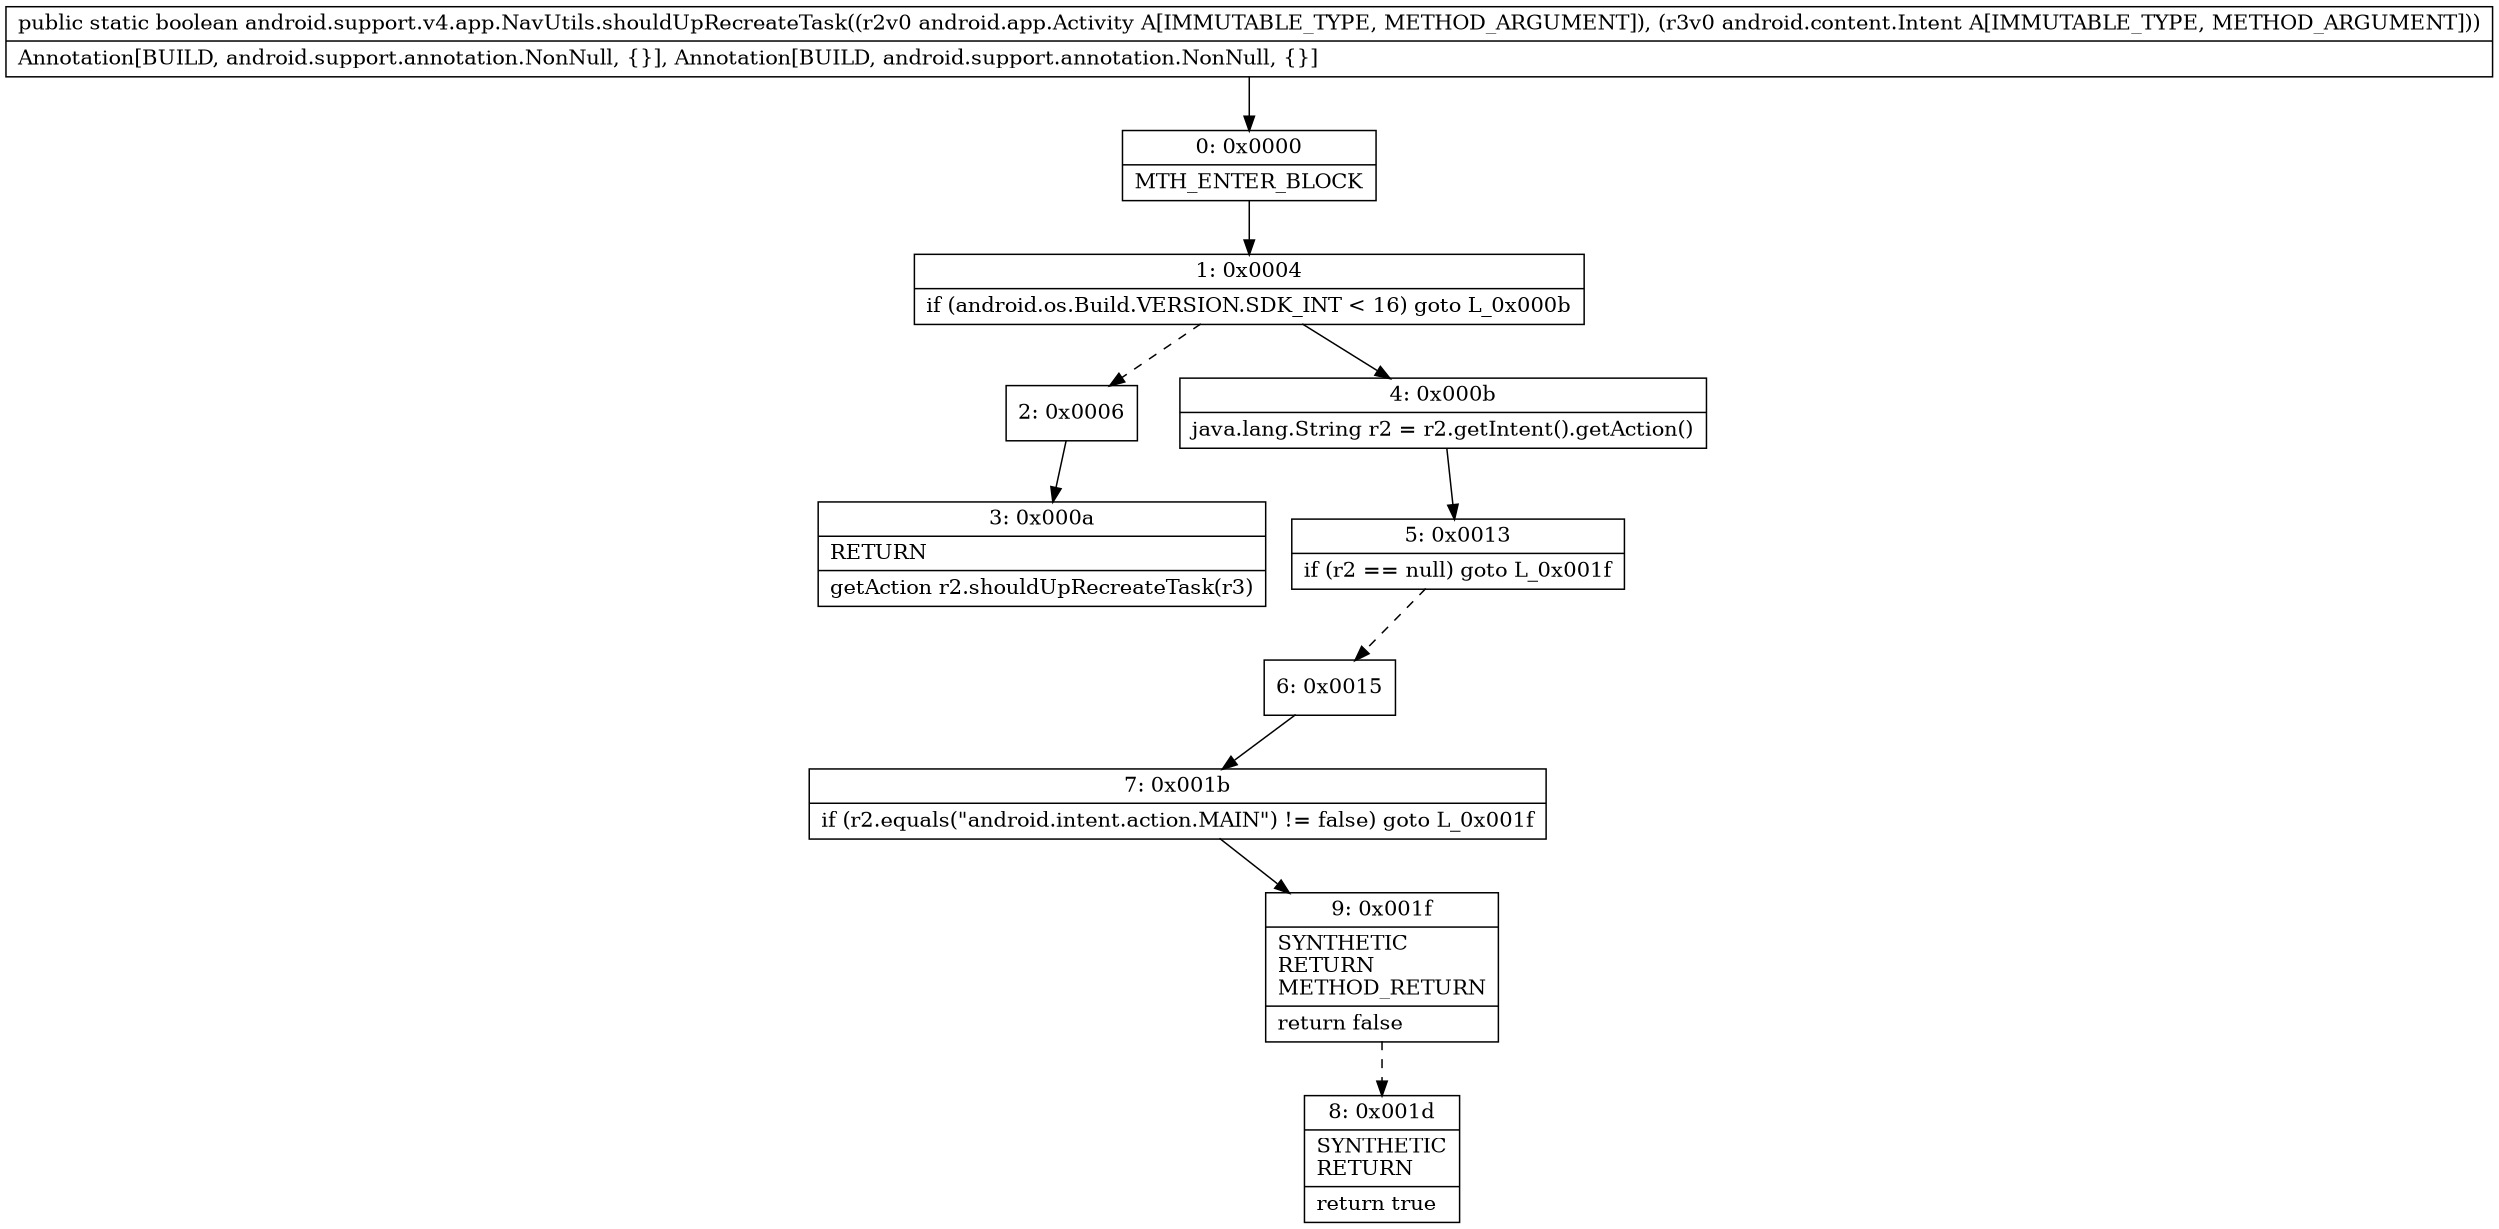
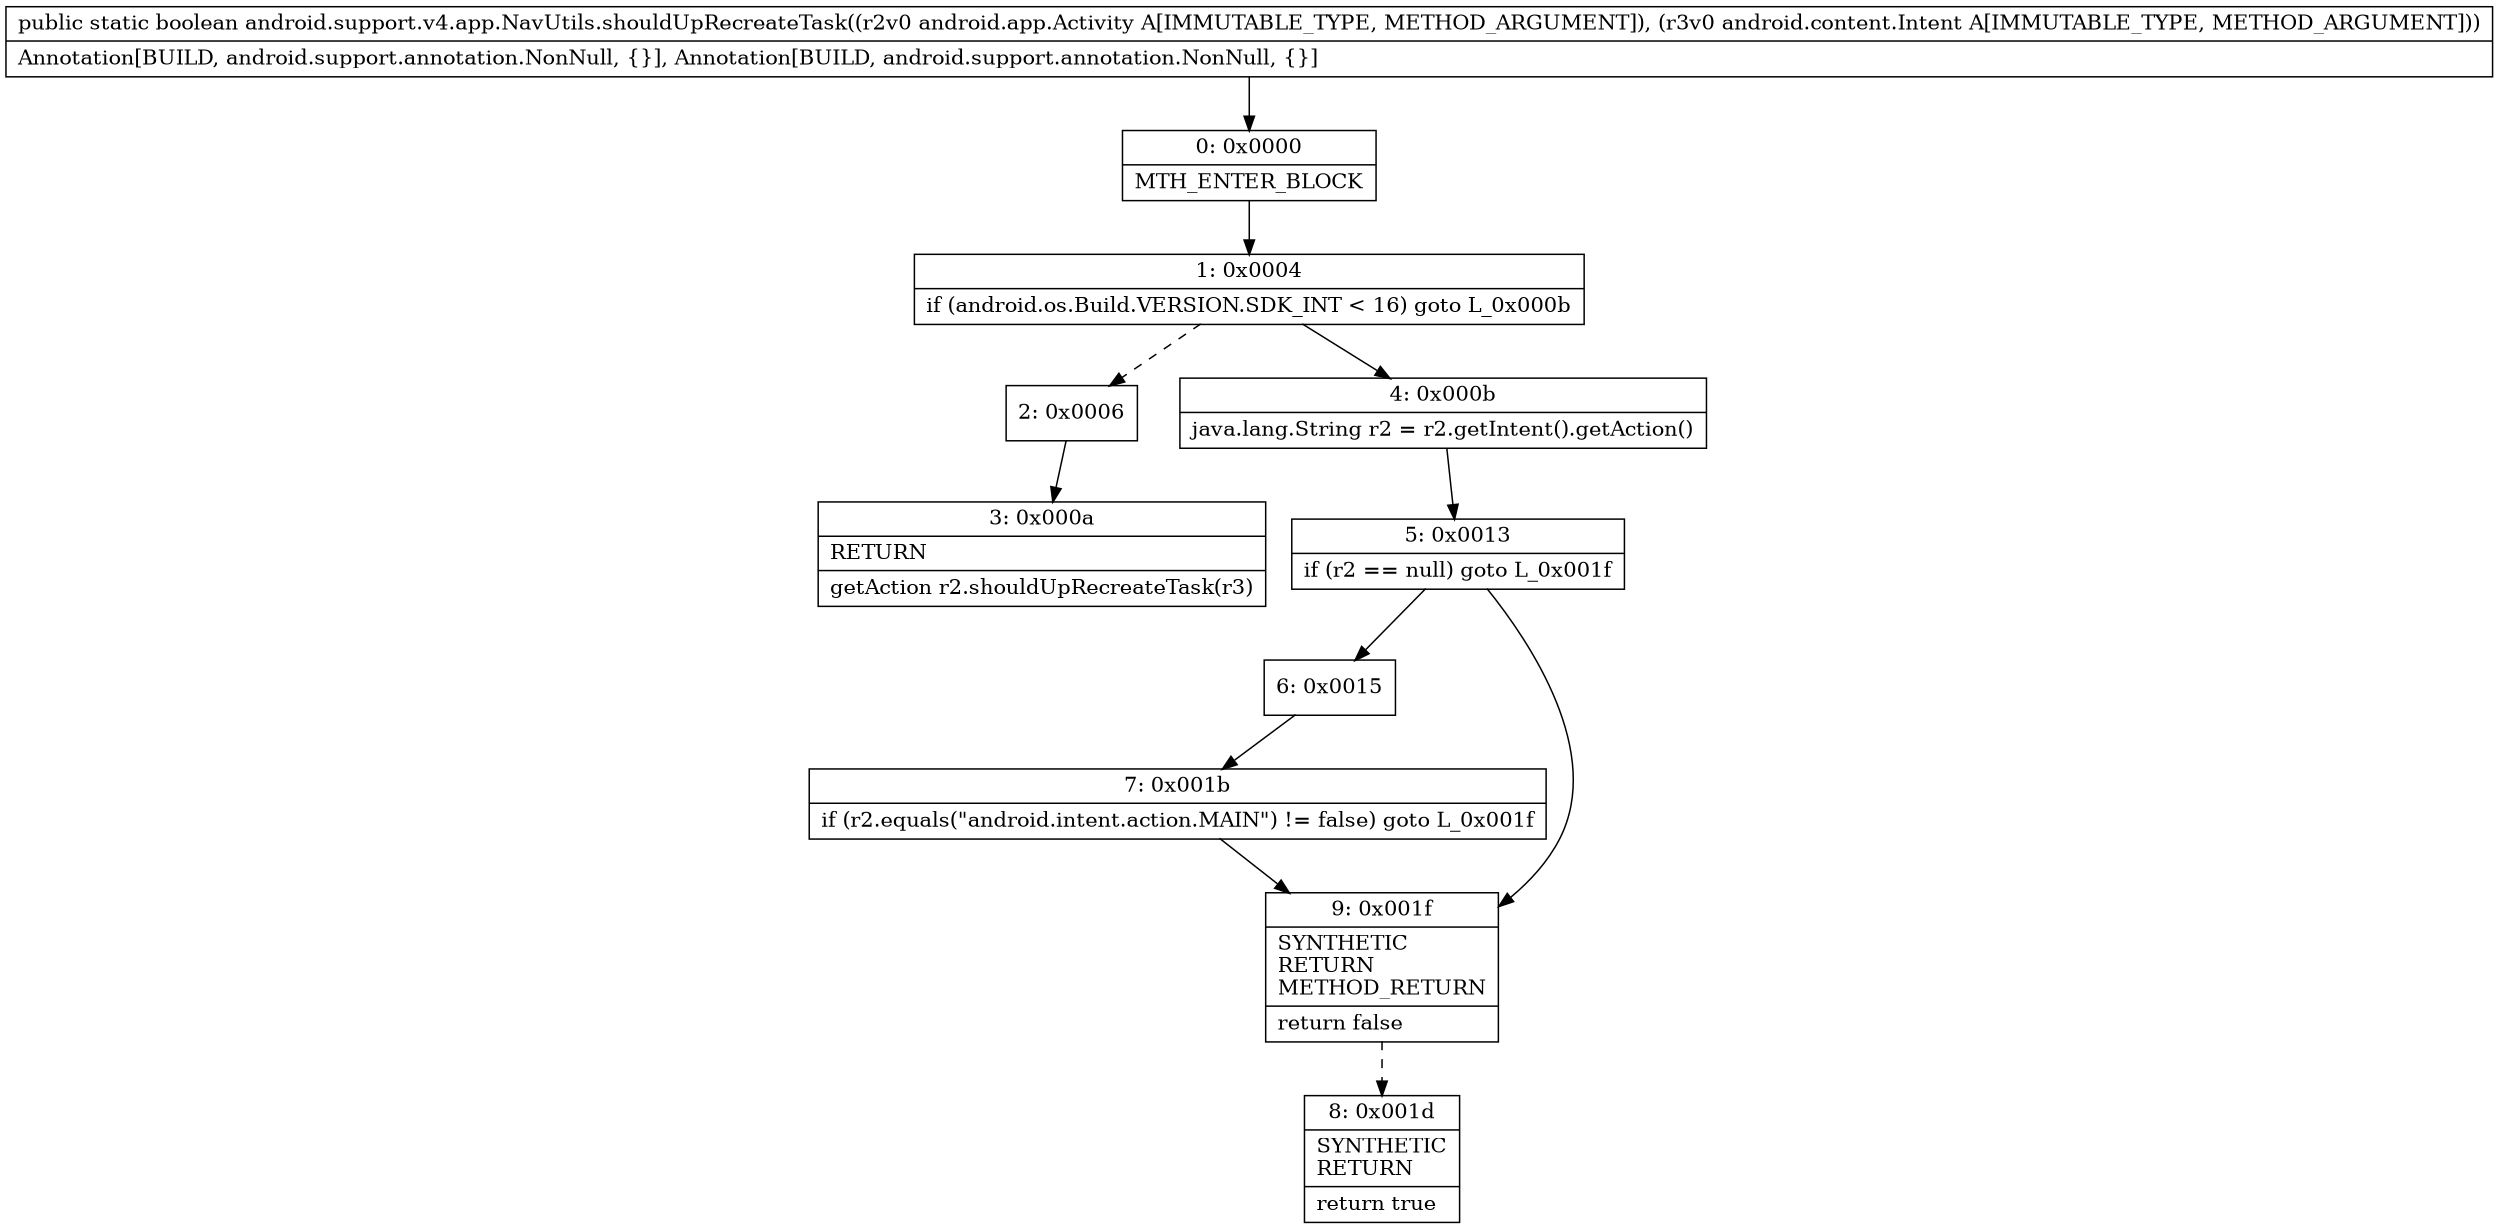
edge "5: 0x0013" -> "6: 0x0015": style dashed -> solid
edge "5: 0x0013" -> "9: 0x001f": added
